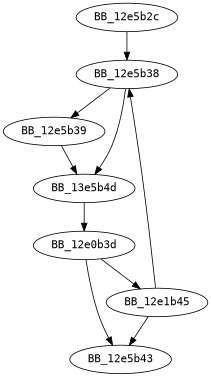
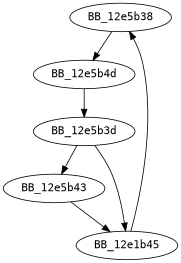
node "BB_12e5b2c": removed
node "BB_12e5b39": removed
node "BB_13e5b4d": label "BB_13e5b4d" -> "BB_12e5b4d"
node "BB_12e0b3d": label "BB_12e0b3d" -> "BB_12e5b3d"
edge "BB_12e1b45" -> "BB_12e5b43": reversed
